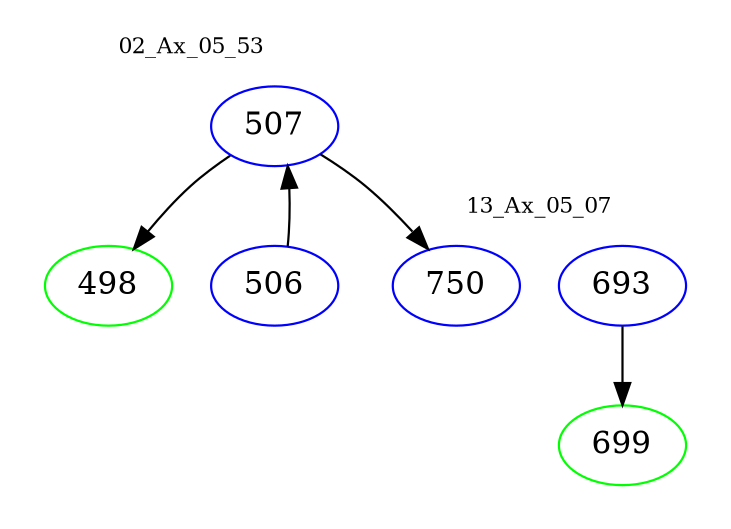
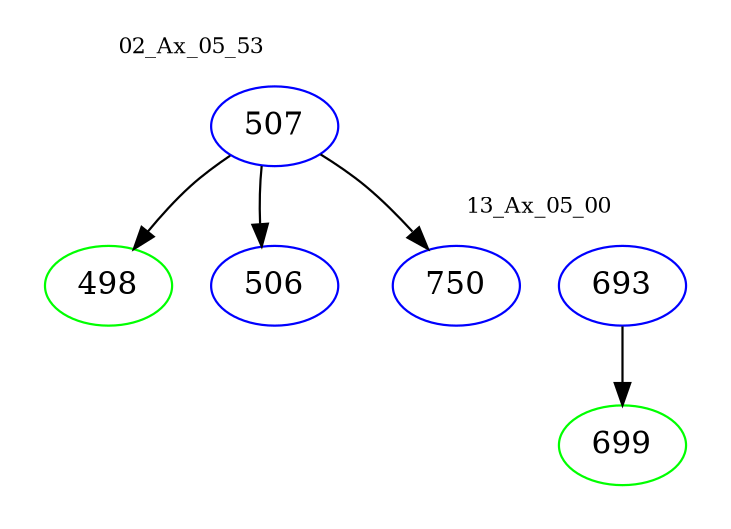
cluster "13_Ax_05_07": label "13_Ax_05_07" -> "13_Ax_05_00"
edge "506" -> "507": reversed
